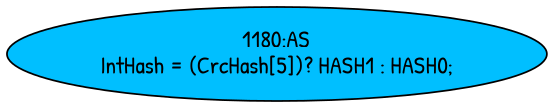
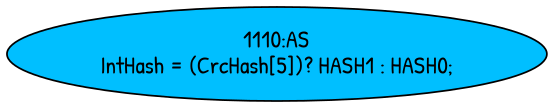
node "1180:AS IntHash = (CrcHash[5])? HASH1 : HASH0;": label "1180:AS IntHash = (CrcHash[5])? HASH1 : HASH0;" -> "1110:AS IntHash = (CrcHash[5])? HASH1 : HASH0;"
